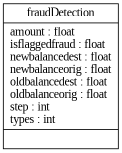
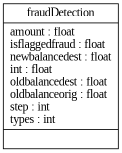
node "fraudDetection": text "newbalanceorig : float" -> "int : float"
